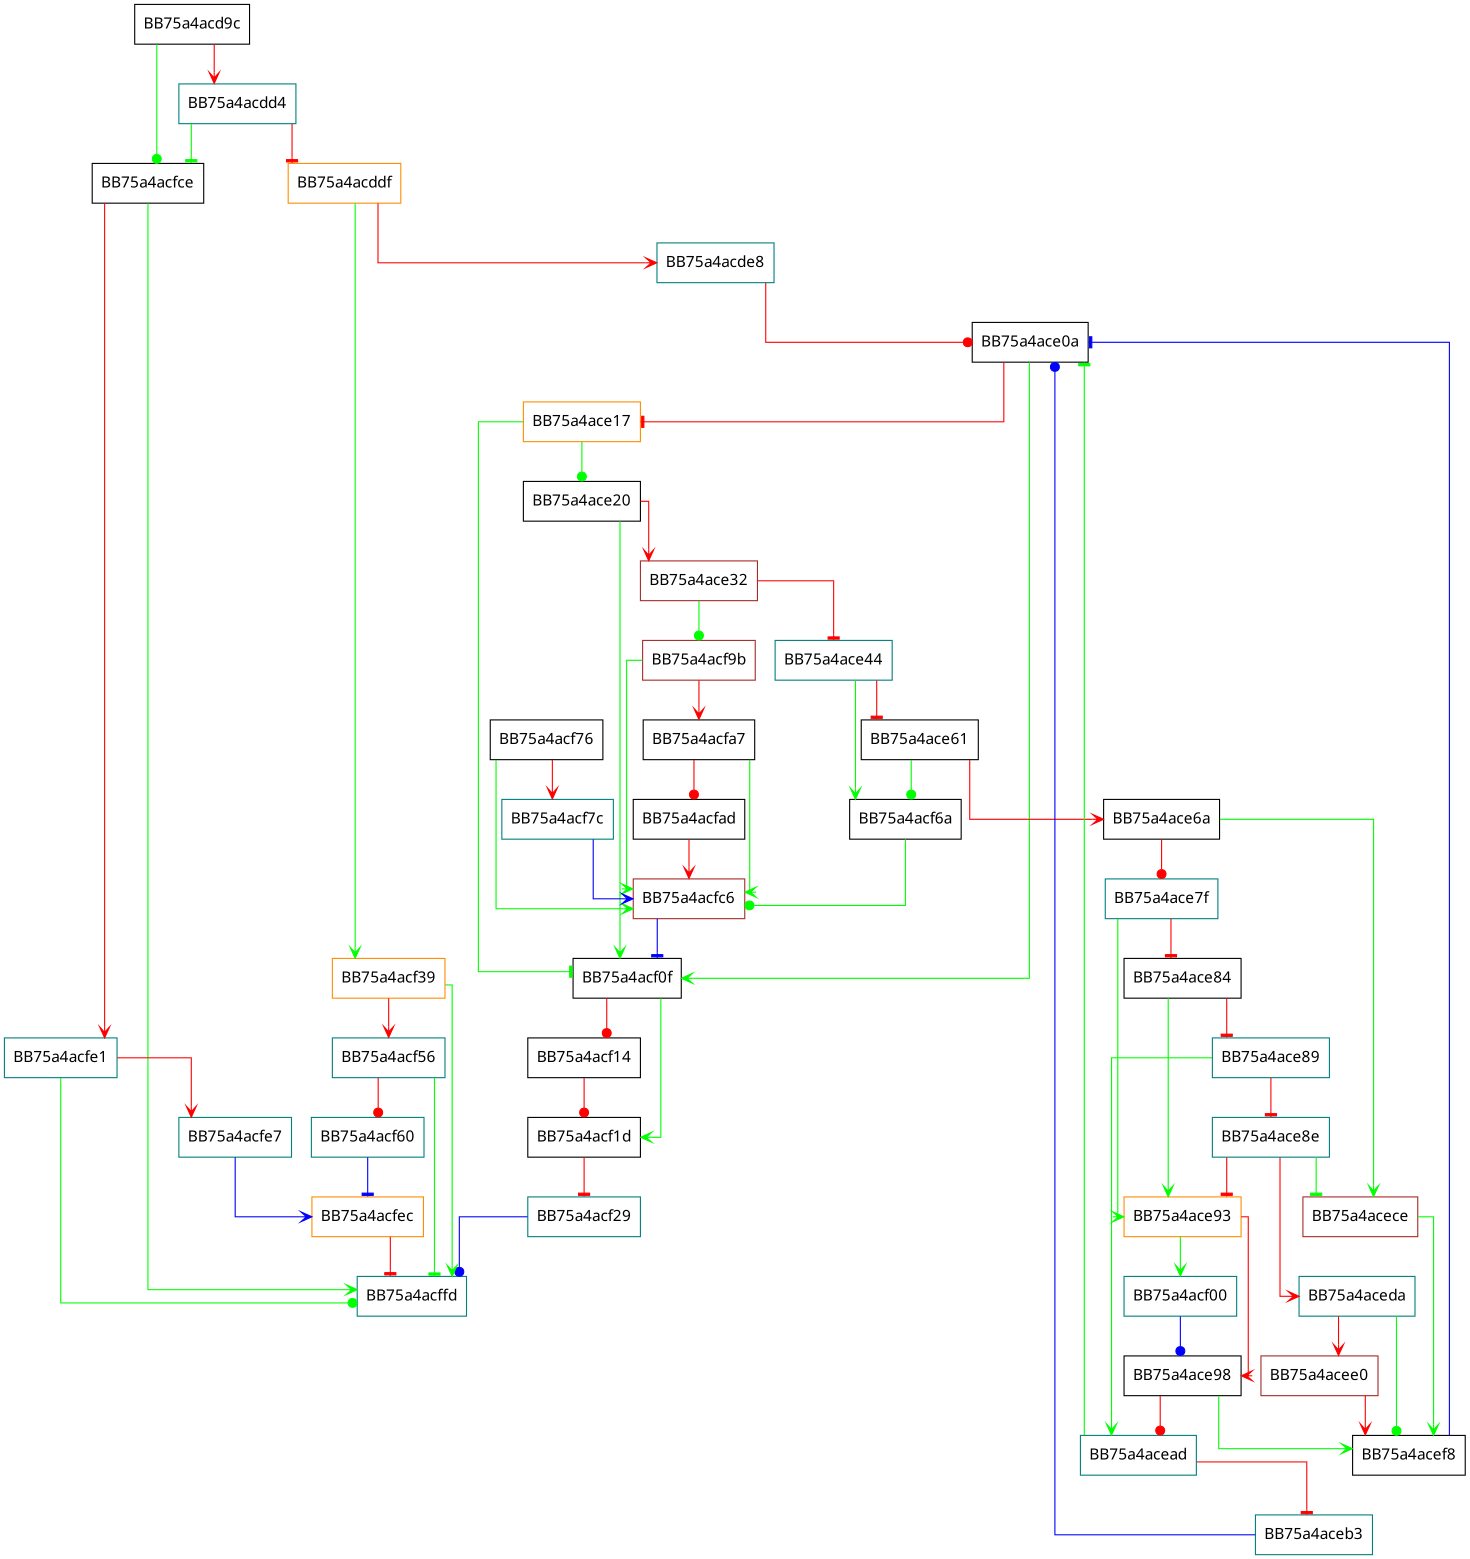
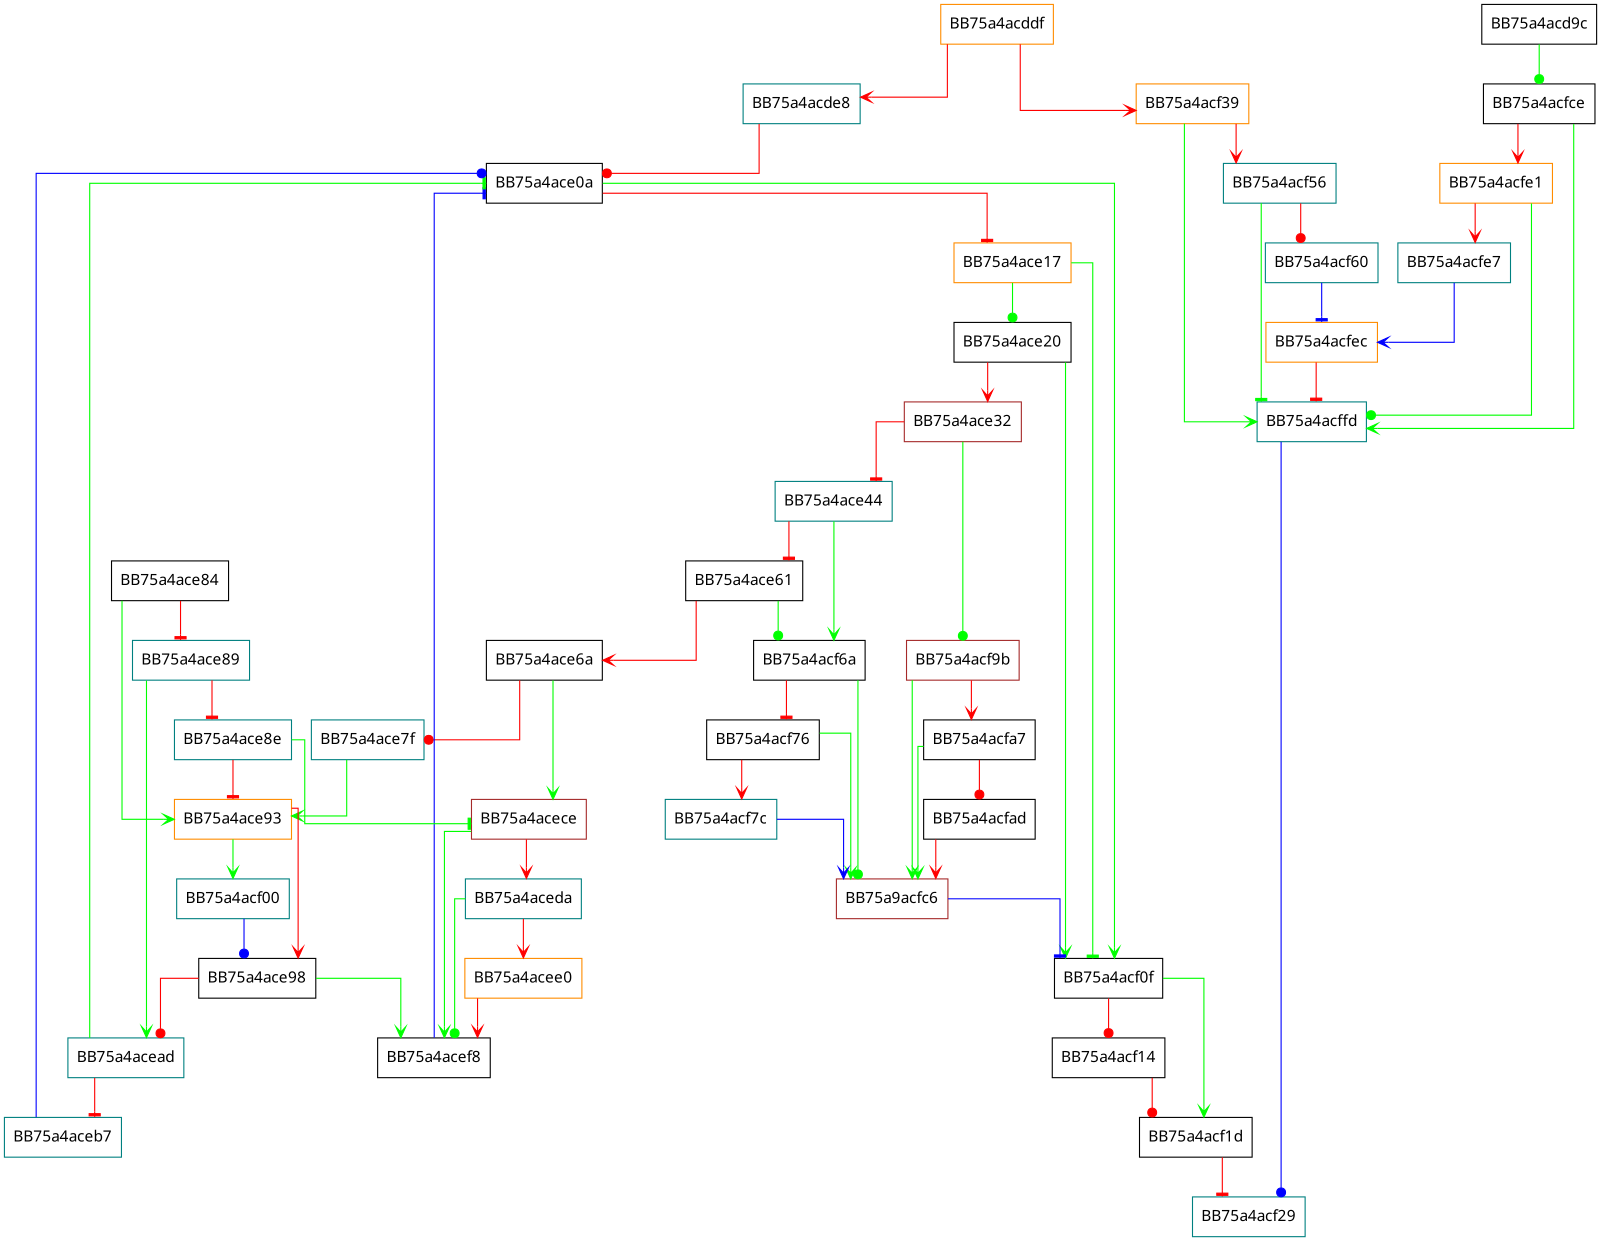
node "BB75a4acdd4": removed
edge "BB75a4acddf" -> "BB75a4acf39": color green -> red
edge "BB75a4acf6a" -> "BB75a4acf76": added
node "BB75a4acfc6": label "BB75a4acfc6" -> "BB75a9acfc6"
edge "BB75a4ace7f" -> "BB75a4ace84": removed
node "BB75a4acfe1": color teal -> darkorange
edge "BB75a4acf29" -> "BB75a4acffd": reversed
edge "BB75a4ace8e" -> "BB75a4aceda": now "BB75a4acece" -> "BB75a4aceda"
node "BB75a4acee0": color brown -> darkorange
node "BB75a4aceb3": label "BB75a4aceb3" -> "BB75a4aceb7"
